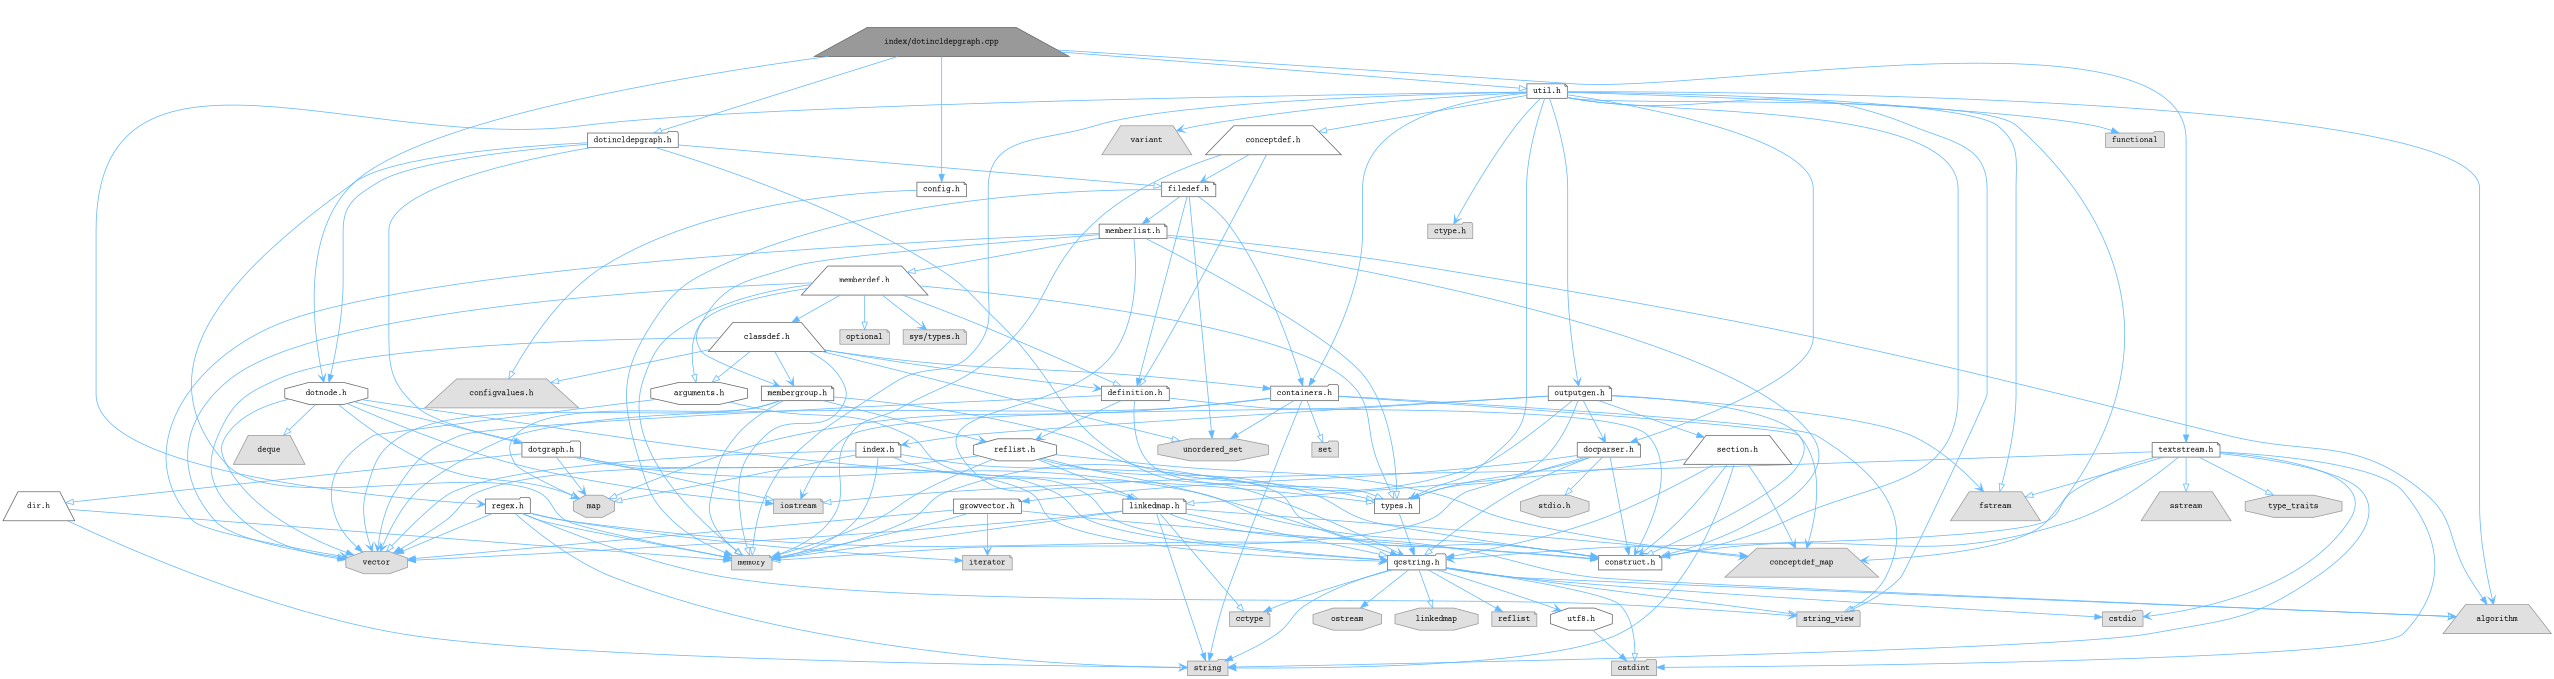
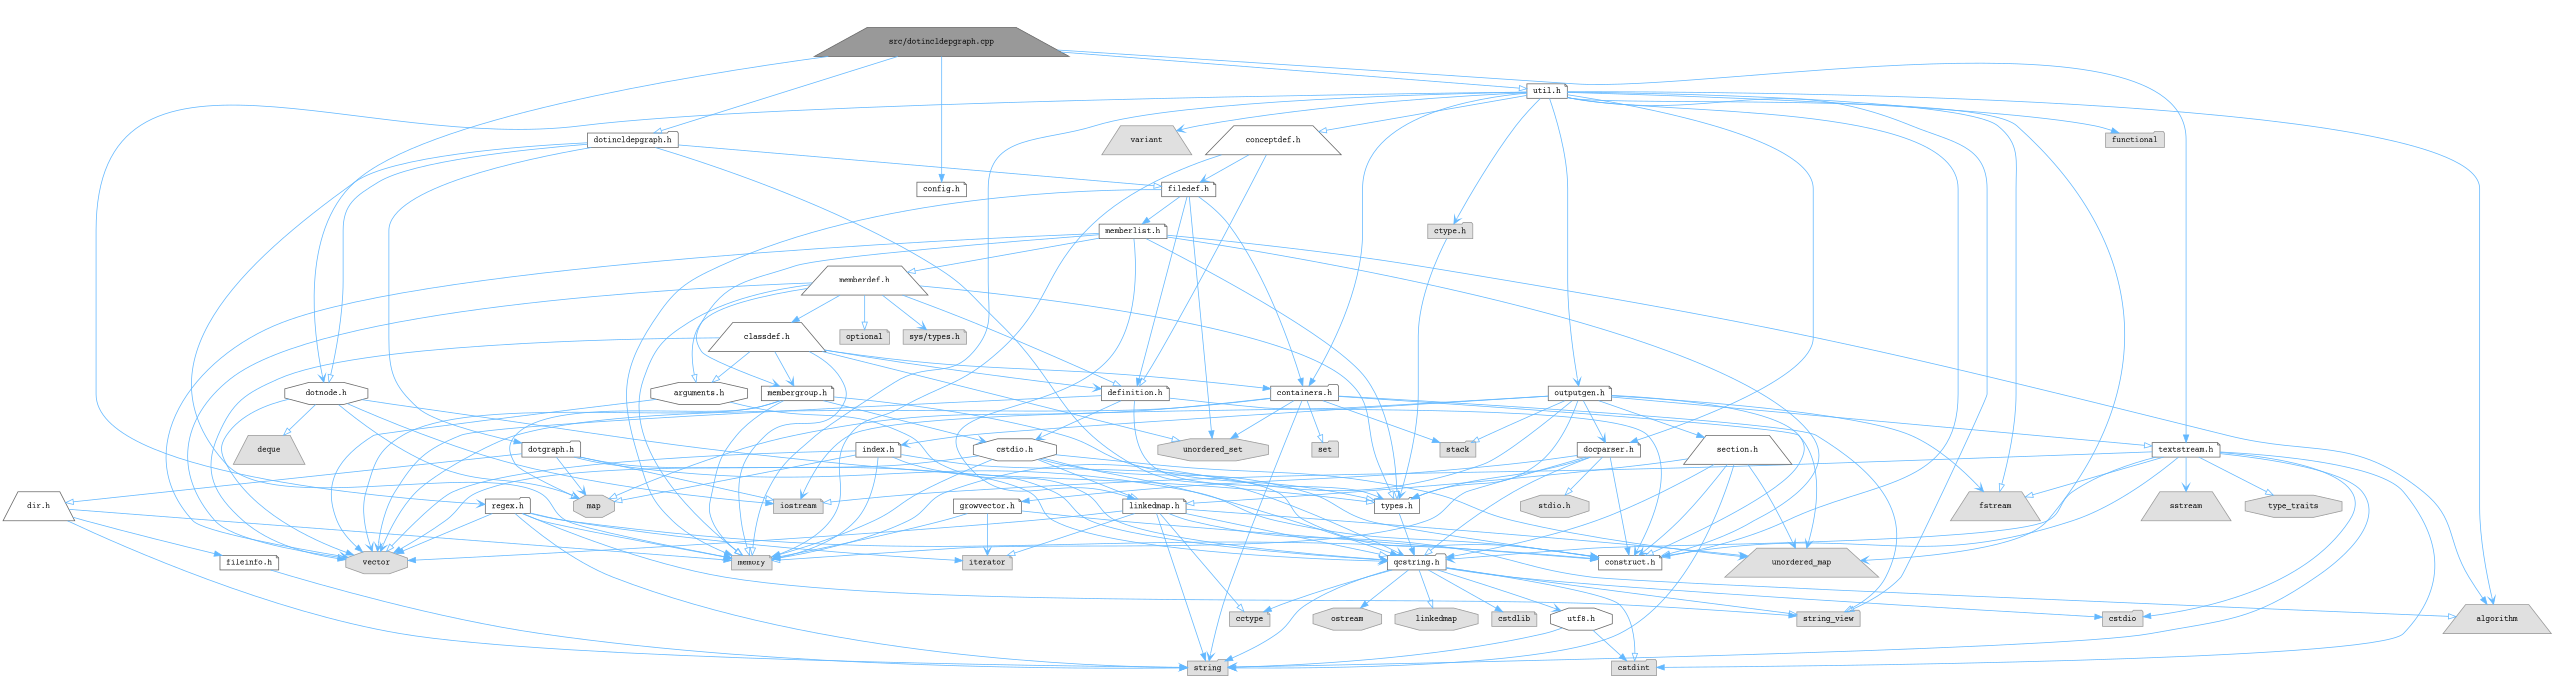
node "index/dotincldepgraph.cpp": label "index/dotincldepgraph.cpp" -> "src/dotincldepgraph.cpp"
edge "dotincldepgraph.h" -> "dotnode.h": arrowhead normal -> onormal
edge "util.h" -> "types.h": now "ctype.h" -> "types.h"
node "configvalues.h": removed
edge "dotnode.h" -> "dotgraph.h": removed
edge "outputgen.h" -> "textstream.h": added
node "reflist.h": label "reflist.h" -> "cstdio.h"
node "stack": added
edge "textstream.h" -> "sstream": arrowhead onormal -> vee
edge "definition.h" -> "types.h": arrowhead onormal -> vee
edge "containers.h" -> "string": arrowhead normal -> vee
edge "growvector.h" -> "vector": removed
edge "linkedmap.h" -> "memory": now "linkedmap.h" -> "iterator"
edge "textstream.h" -> "cstdio": arrowhead vee -> normal
node "fileinfo.h": added
node "conceptdef_map": label "conceptdef_map" -> "unordered_map"
edge "qcstring.h" -> "algorithm": removed
edge "regex.h" -> "string_view": arrowhead vee -> normal
node "reflist": label "reflist" -> "cstdlib"
edge "utf8.h" -> "string": added
